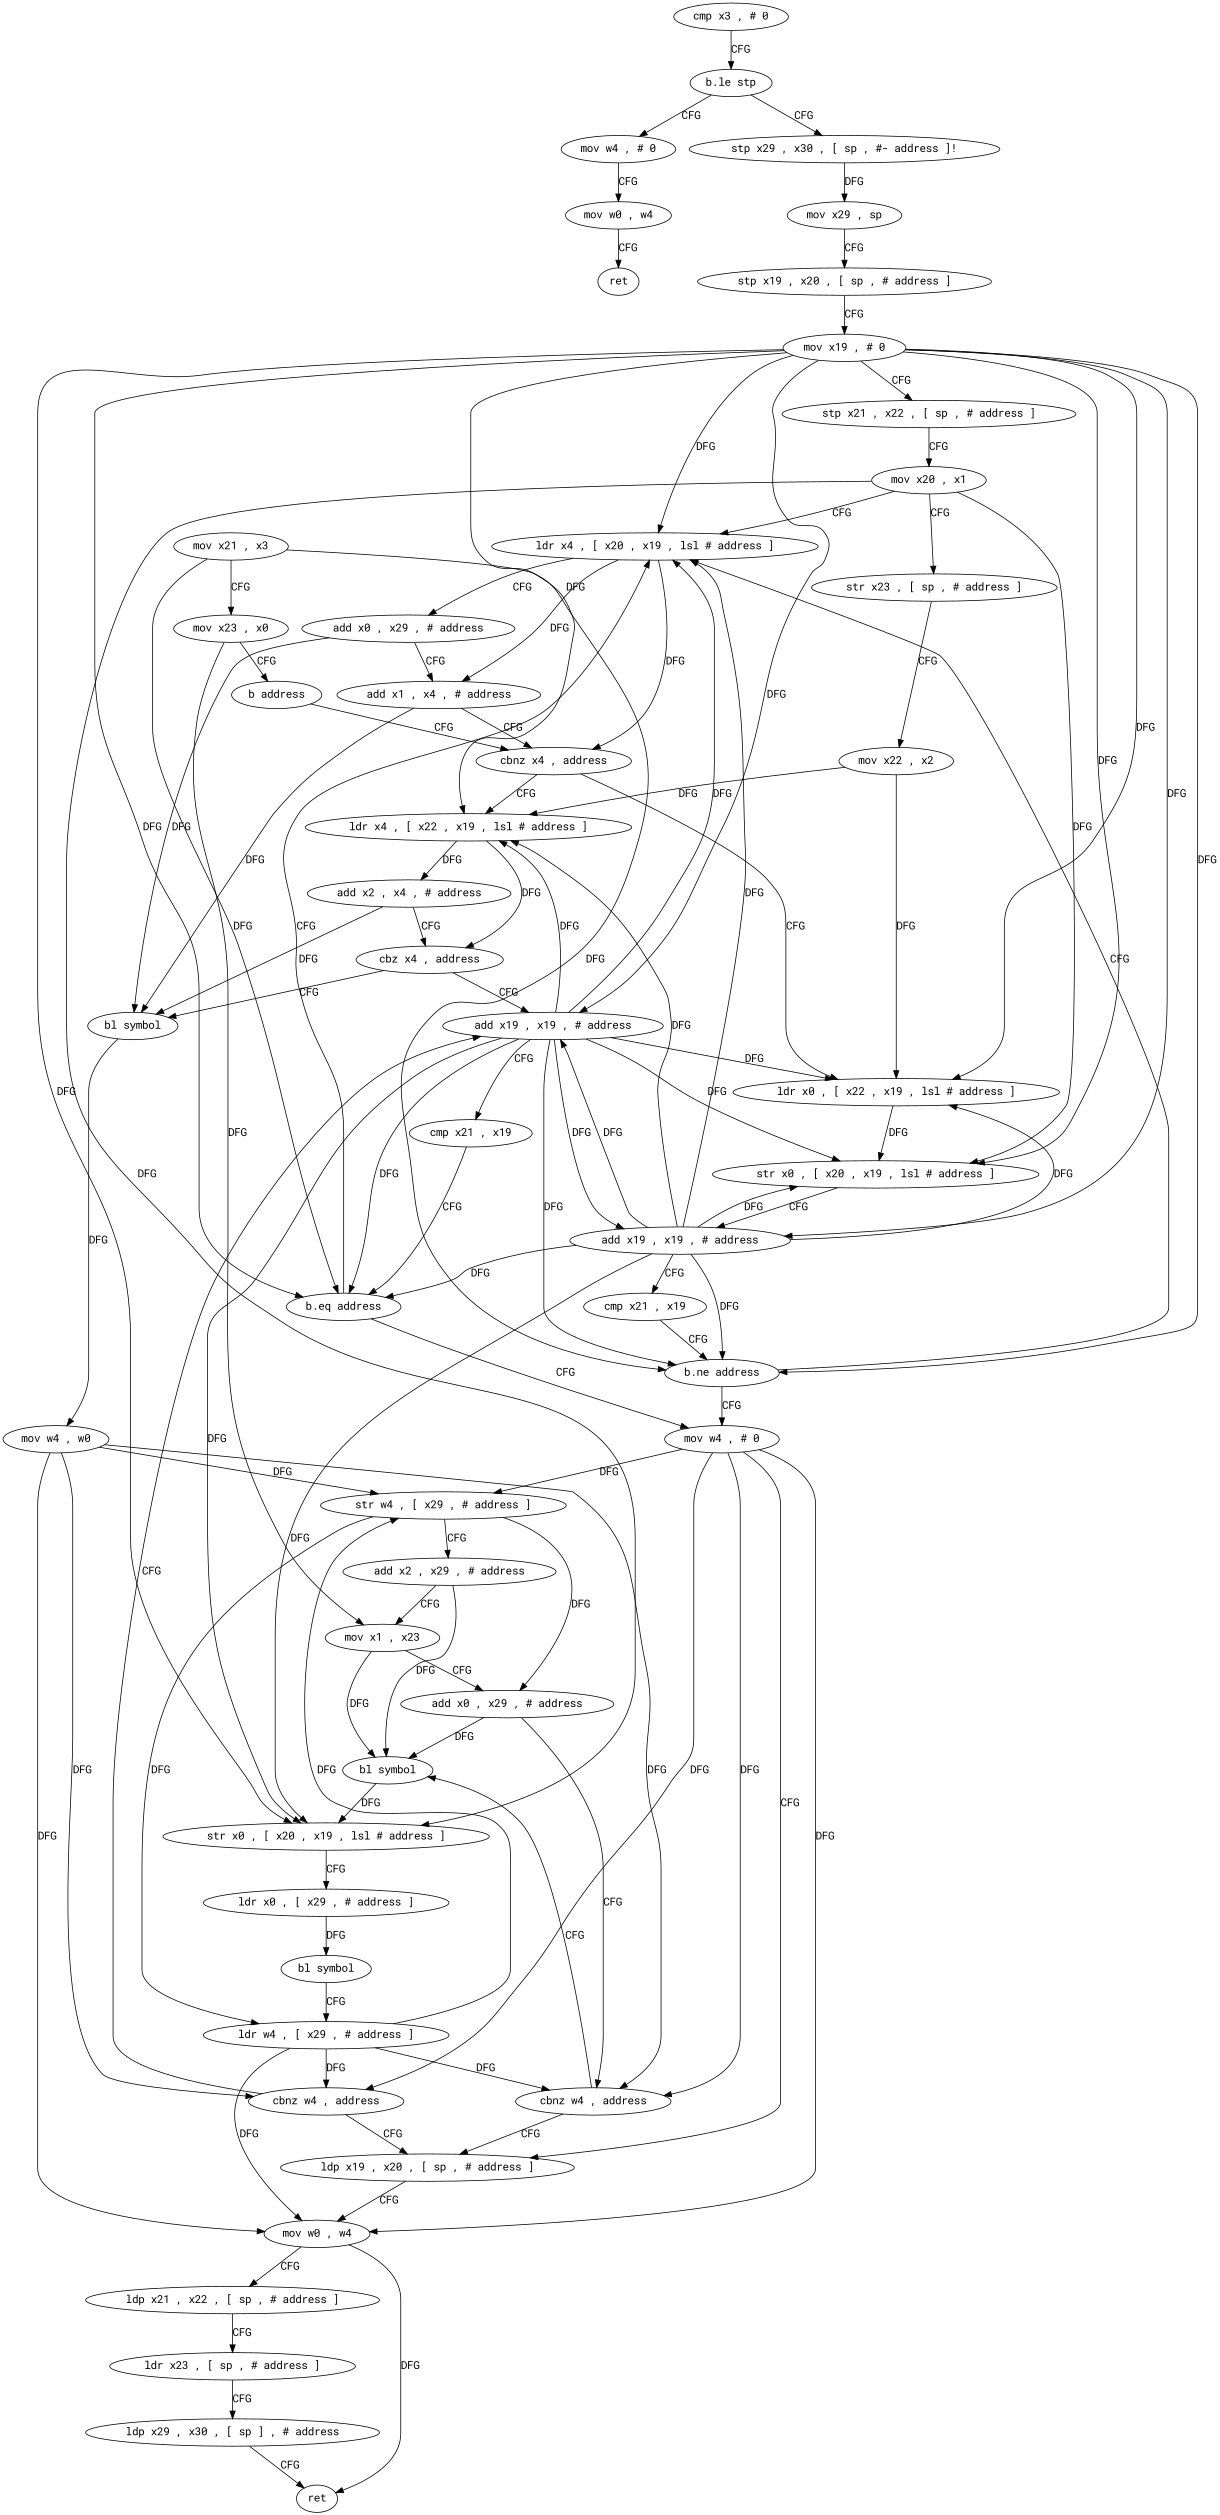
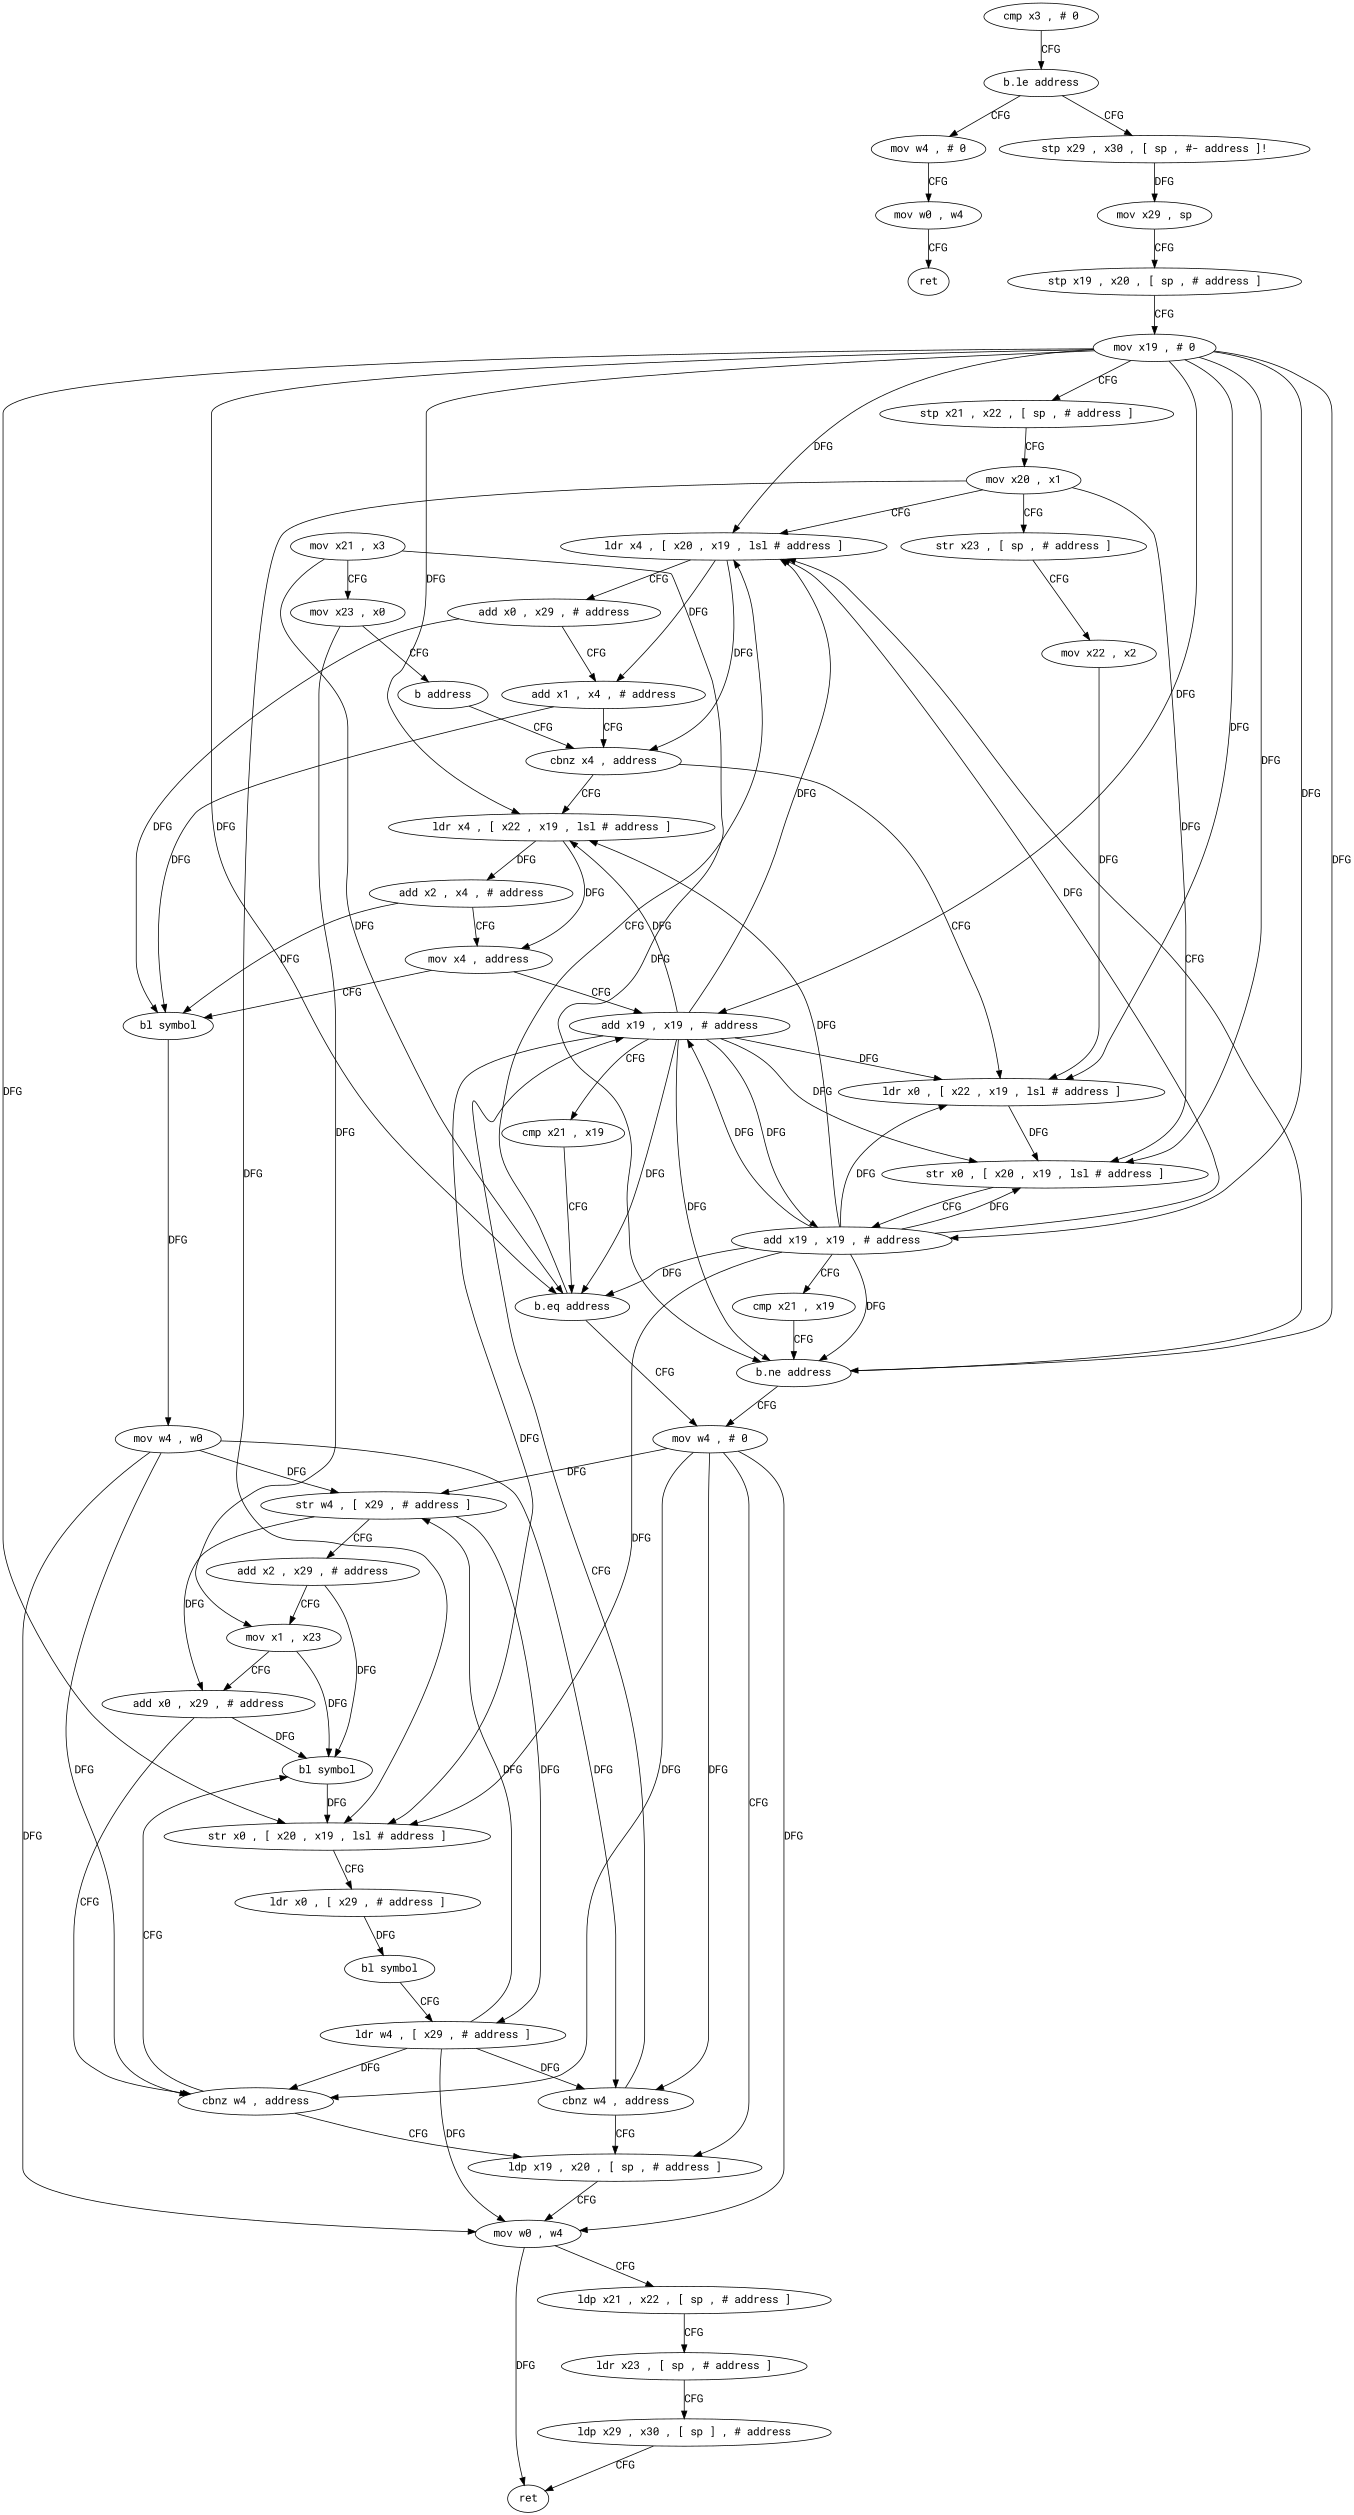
node "b.le stp": label "b.le stp" -> "b.le address"
edge "mov x22 , x2" -> "ldr x4 , [ x22 , x19 , lsl # address ]": removed, label "DFG"
node "cbz x4 , address": label "cbz x4 , address" -> "mov x4 , address"
